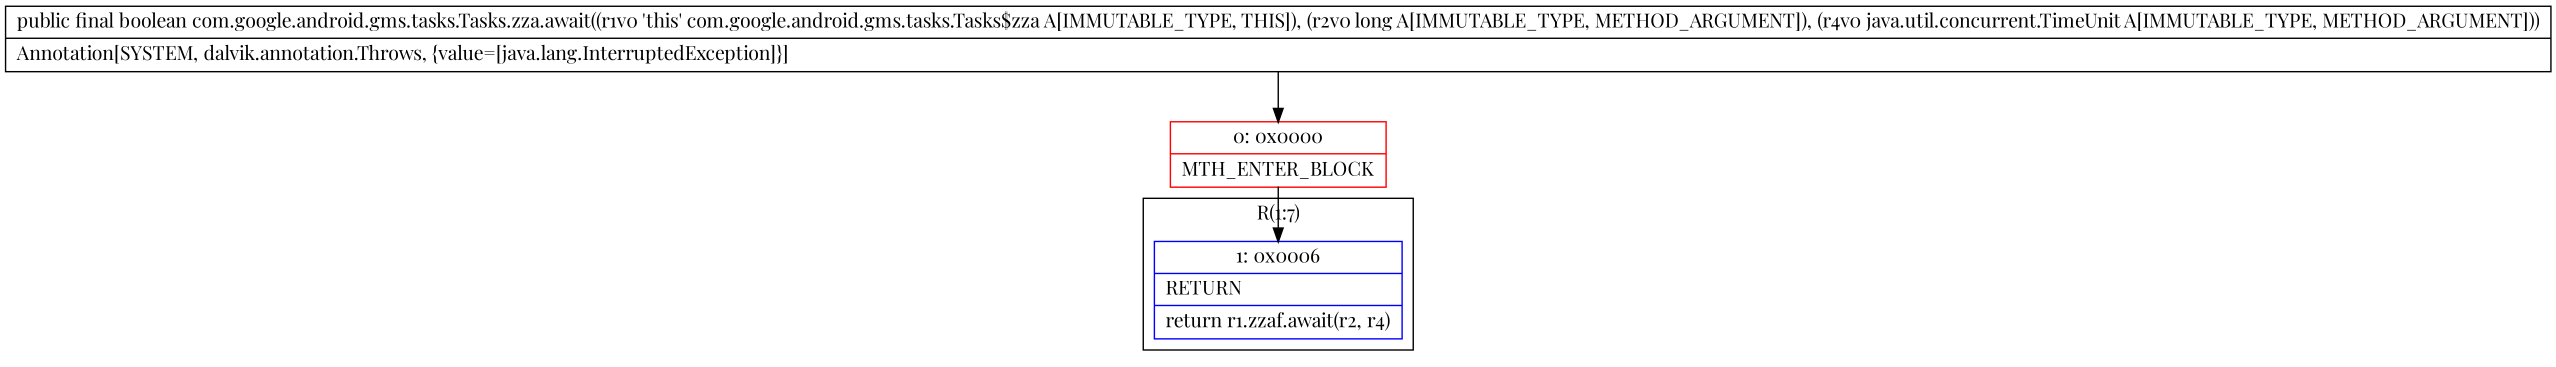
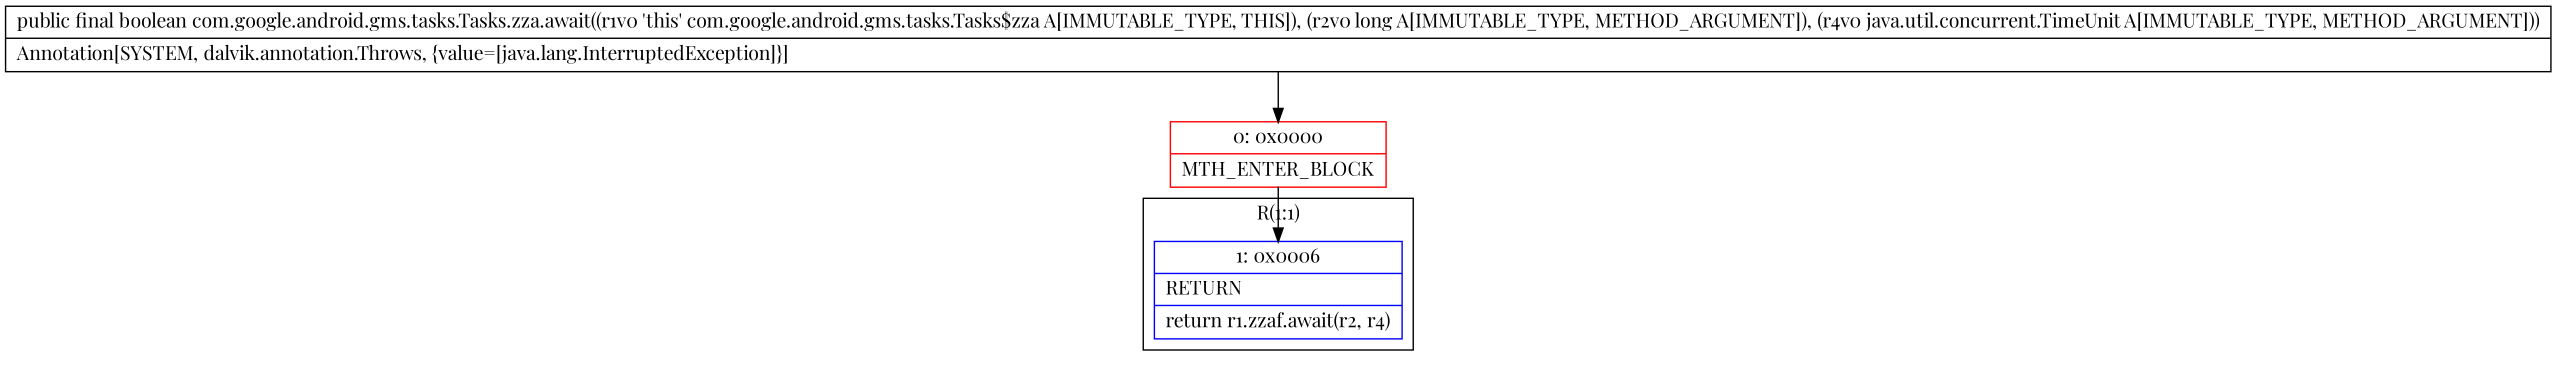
cluster "R(1:7)": label "R(1:7)" -> "R(1:1)"
